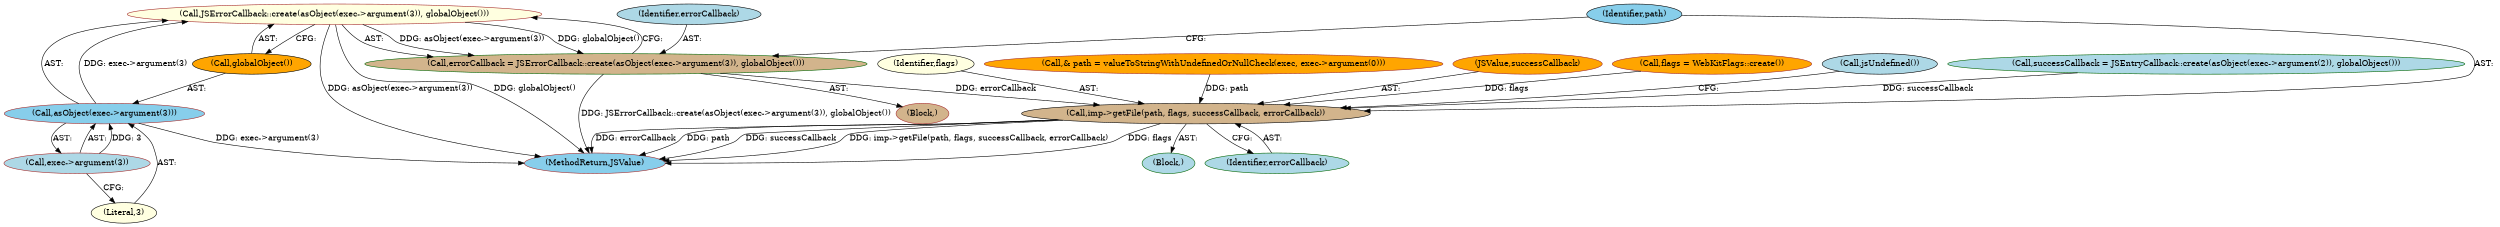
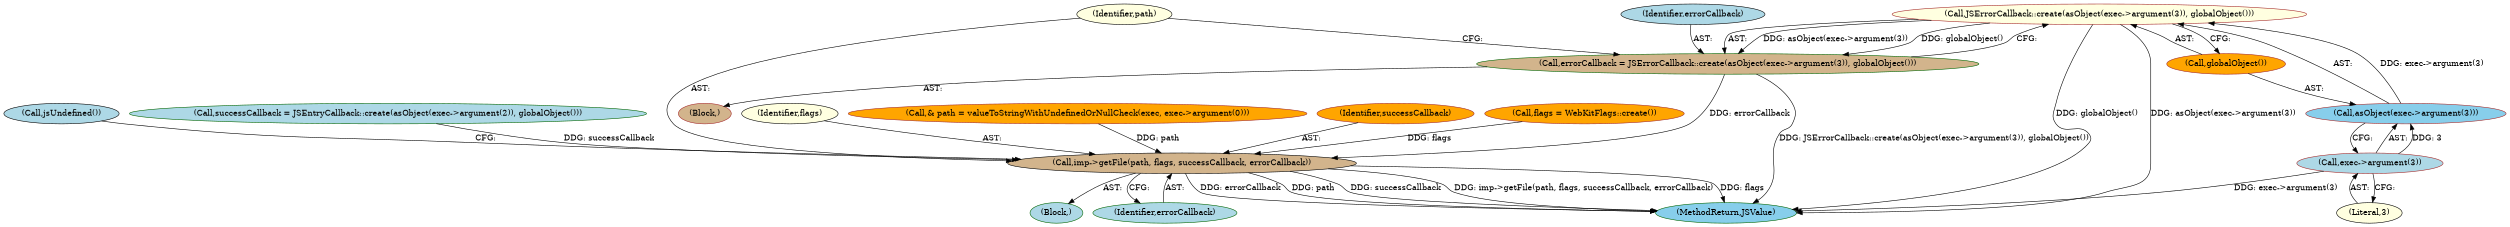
node "(Identifier,path)": fillcolor skyblue -> lightyellow
node "(Call,globalObject())": color black -> brown
node "(JSValue,successCallback)": label "(JSValue,successCallback)" -> "(Identifier,successCallback)"
edge "(Call,asObject(exec->argument(3)))" -> "(Call,exec->argument(3))": label "AST: " -> "CFG: "
edge "(Call,asObject(exec->argument(3)))" -> "(MethodReturn,JSValue)": now "(Call,exec->argument(3))" -> "(MethodReturn,JSValue)"
node "(MethodReturn,JSValue)": color brown -> darkgreen
edge "(Literal,3)" -> "(Call,asObject(exec->argument(3)))": now "(Literal,3)" -> "(Call,exec->argument(3))"
